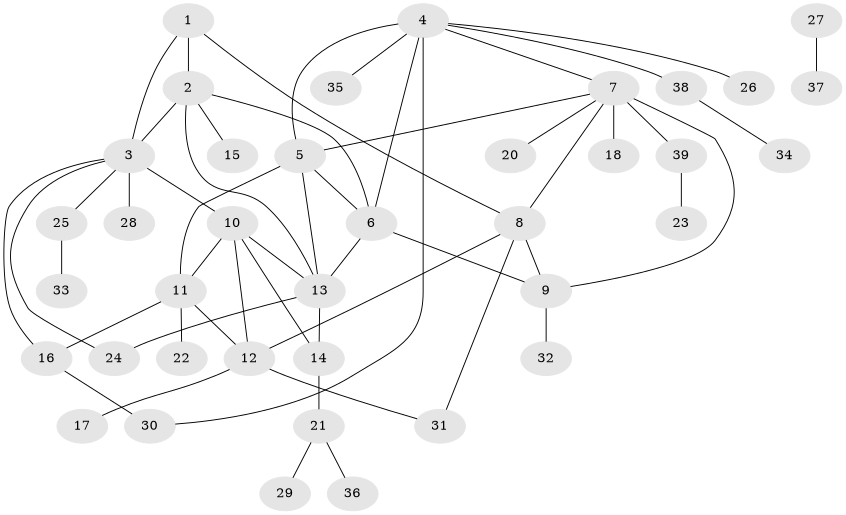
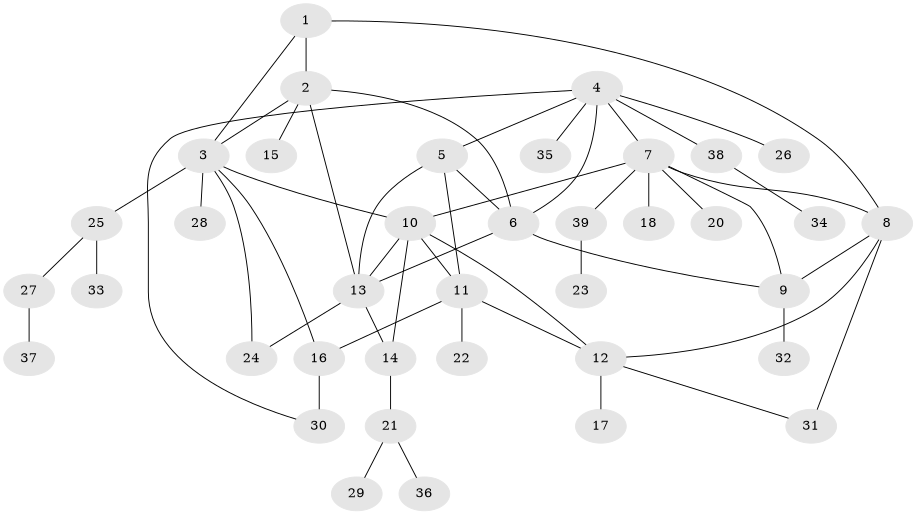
edge "7" -- "5": now "7" -- "10"
edge "25" -- "27": added
